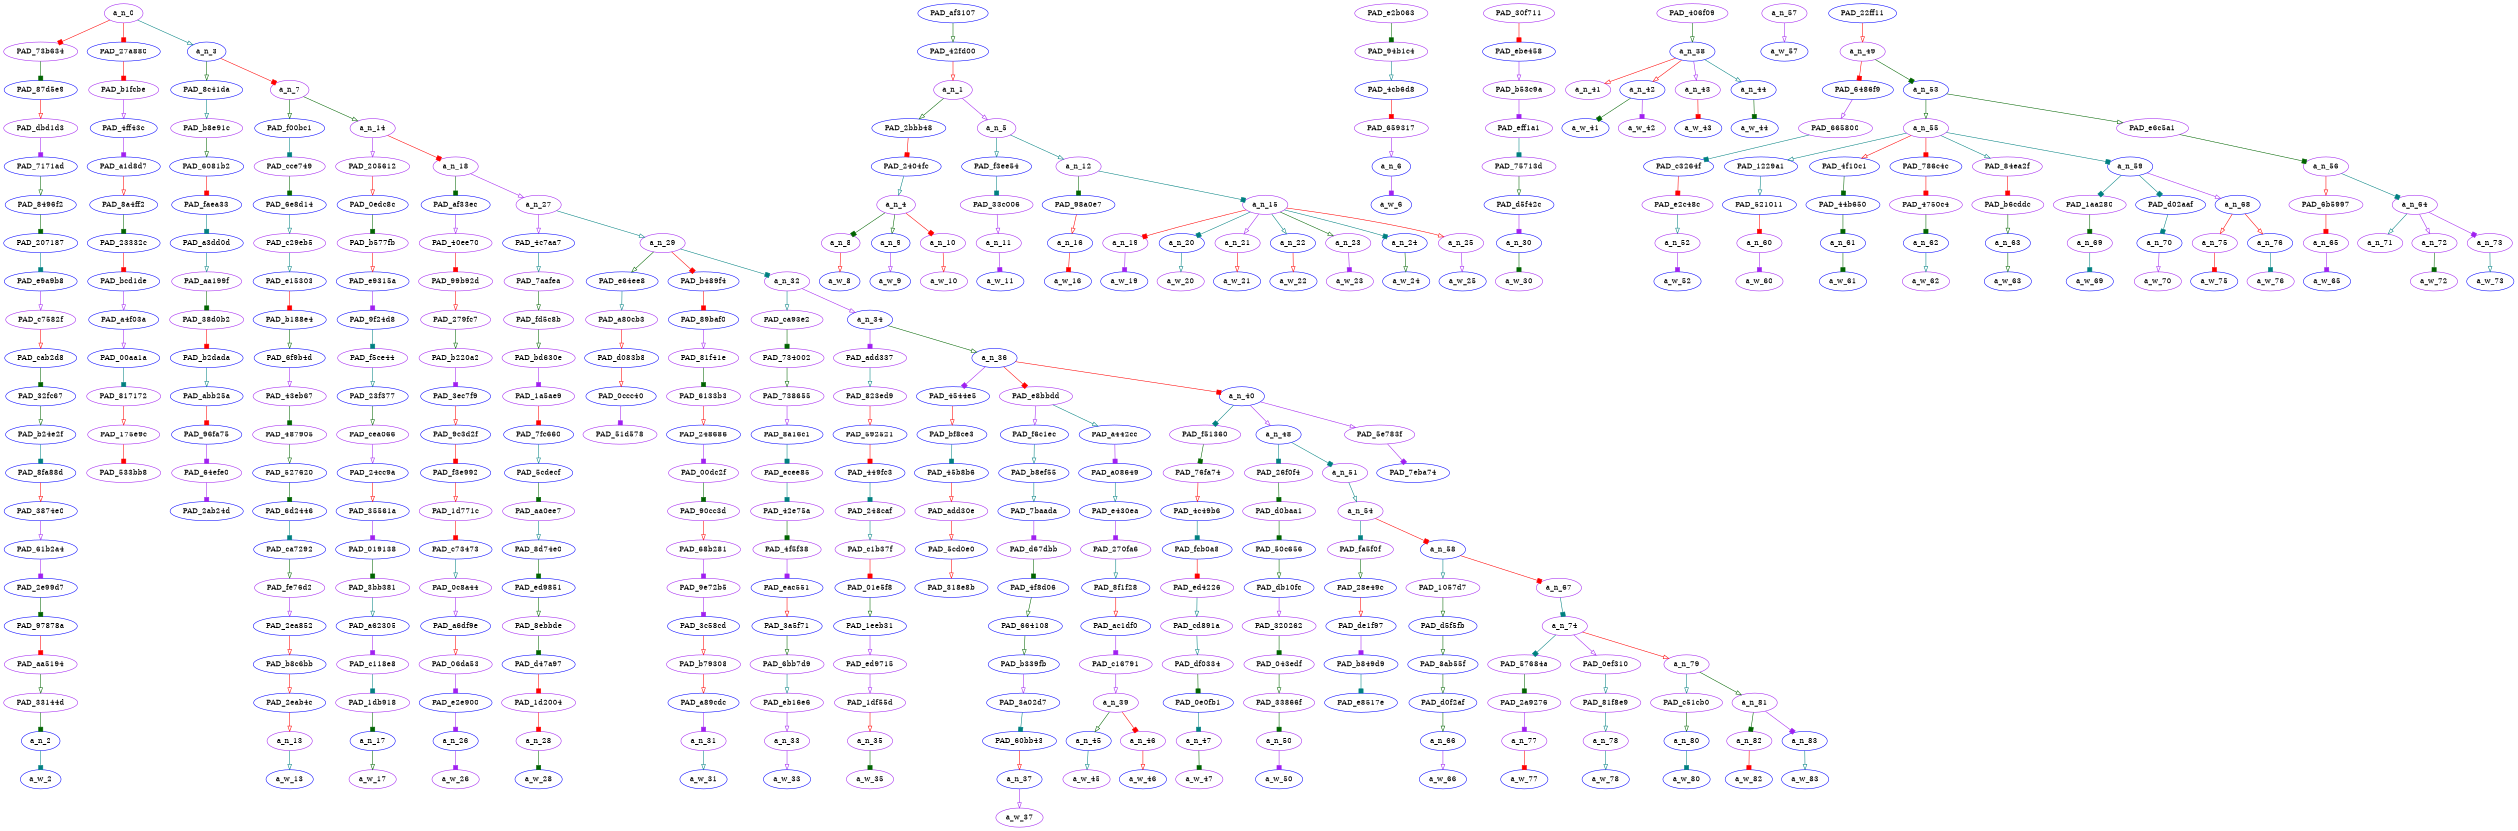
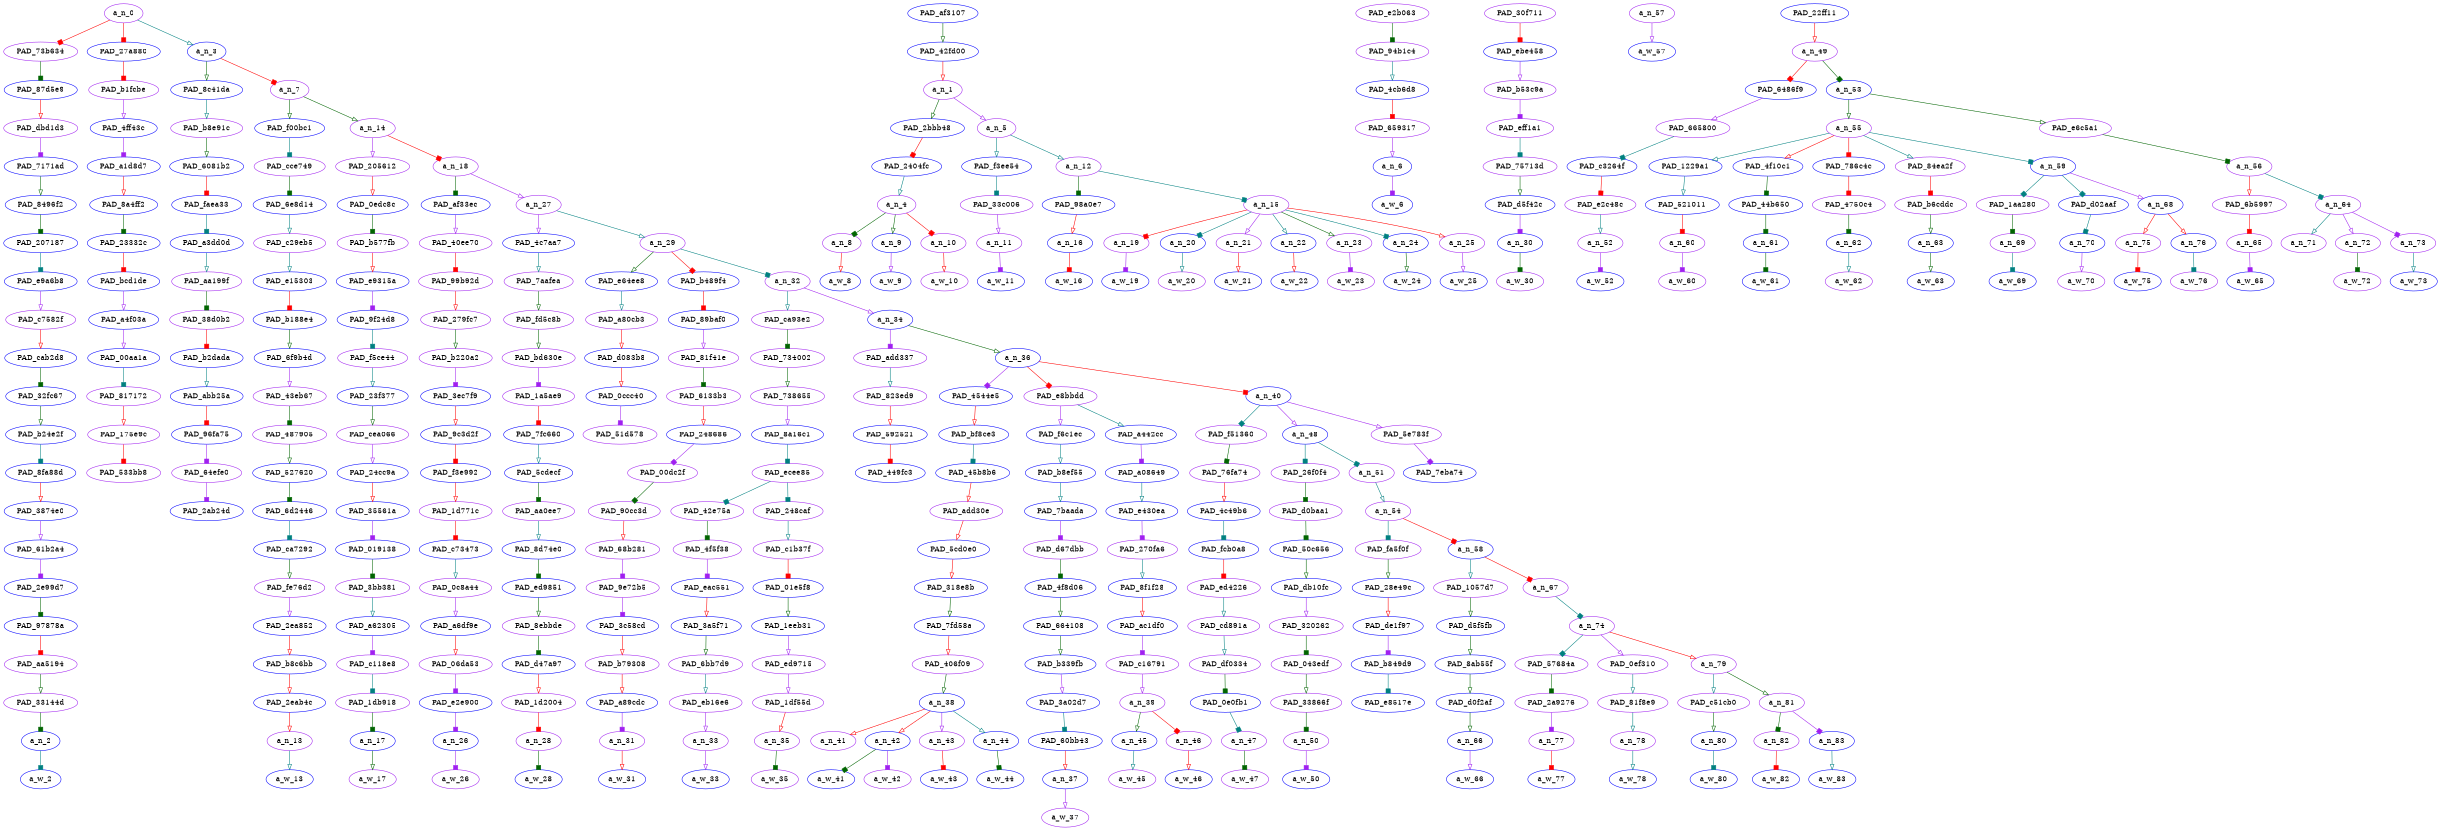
node "PAD_e9a9b8": label "PAD_e9a9b8" -> "PAD_e9a6b8"
edge "PAD_449fc3" -> "PAD_248caf": now "PAD_ecee85" -> "PAD_248caf"
node "PAD_7fd58a": added
edge "PAD_d47a97" -> "PAD_1d2004": arrowhead box -> onormal
edge "a_n_31" -> "a_w_31": color teal -> red
